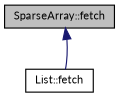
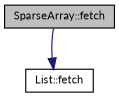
edge "List::fetch" -> "SparseArray::fetch": reversed
